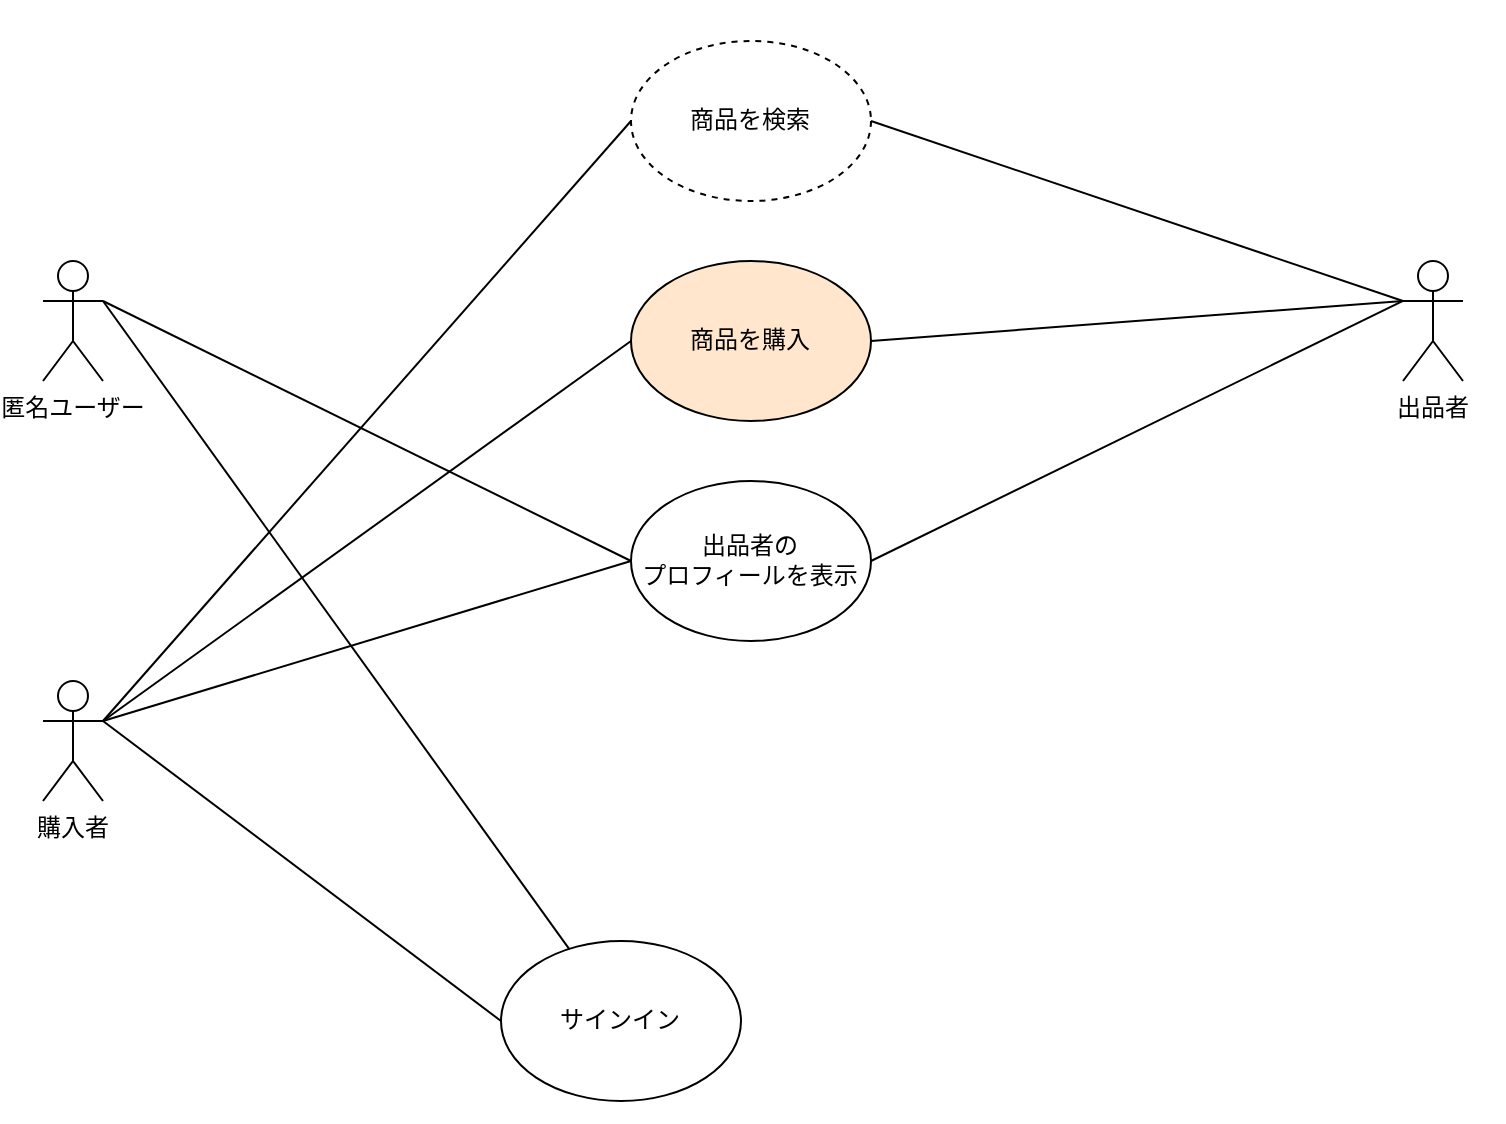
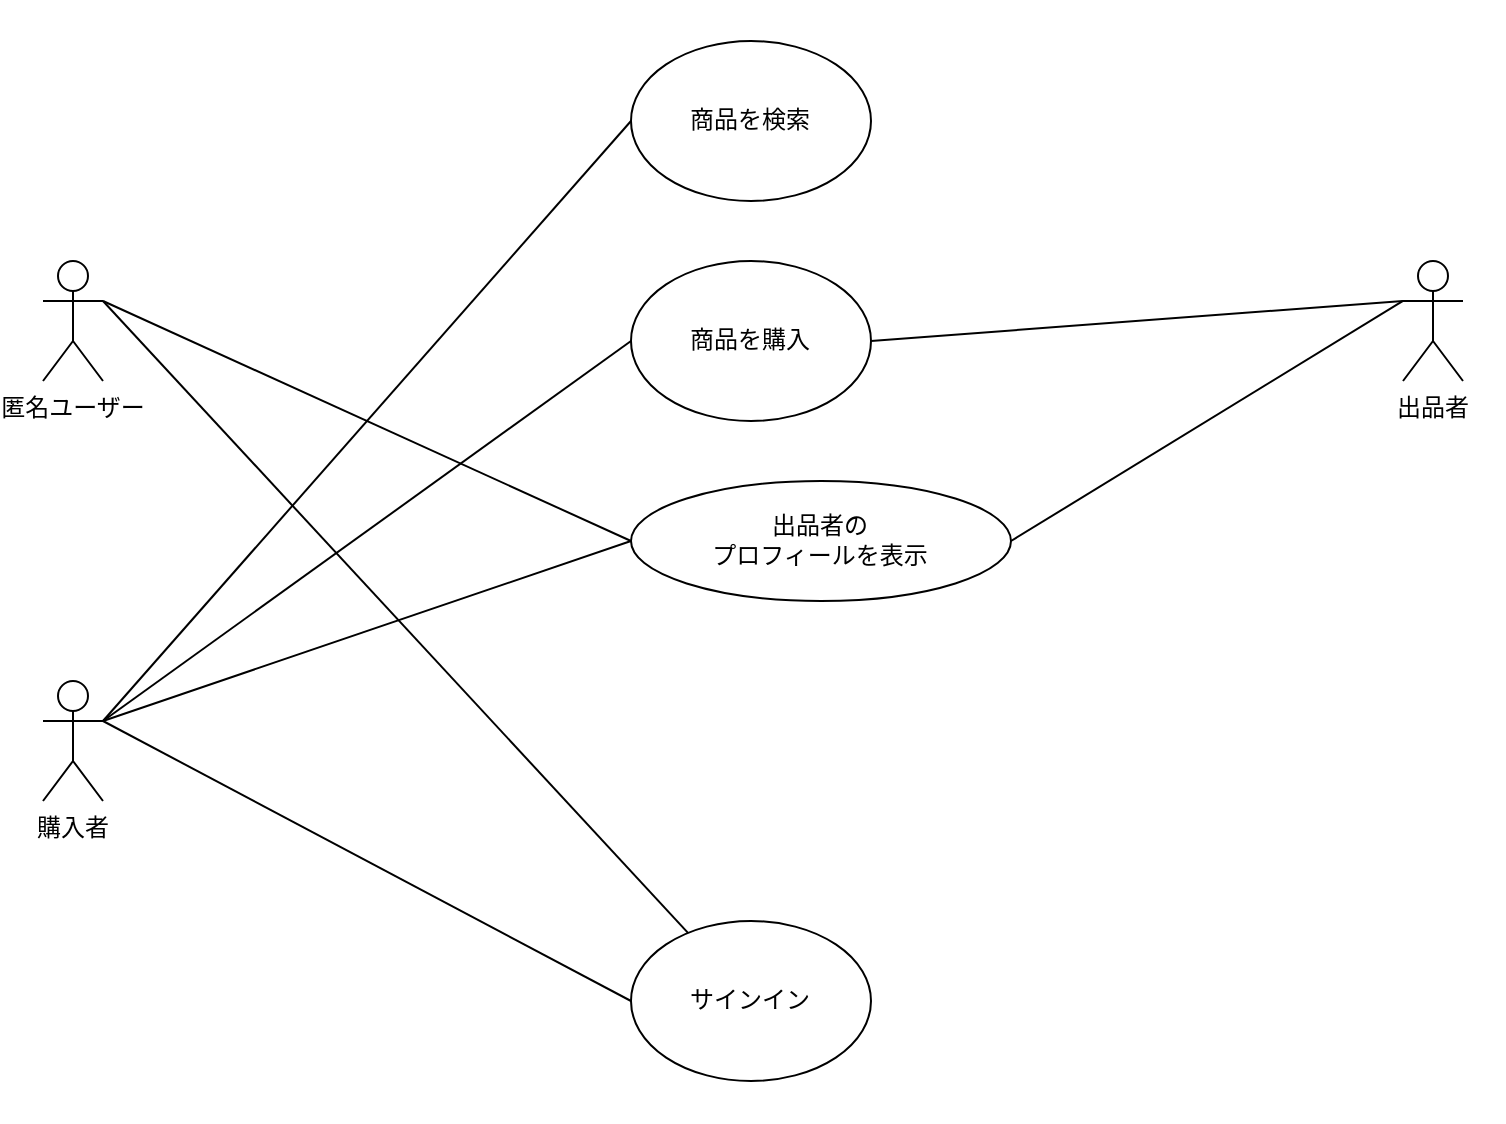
node "商品を検索": style dashed -> solid
edge "商品を検索" -- "出品者": removed
node "商品を購入": fillcolor #ffe6cc -> #ffffff
node "出品者の プロフィールを表示": size 240x160 -> 380x120
node "サインイン": moved (621, 1021) -> (751, 1001)
